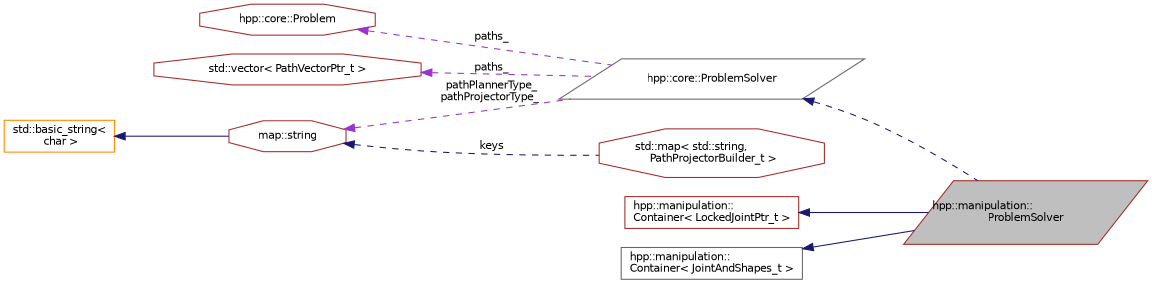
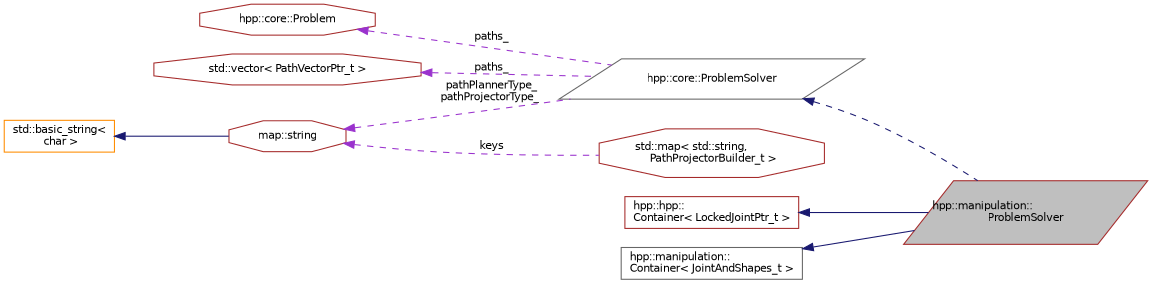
edge "std::map< std::string, PathProjectorBuilder_t >" -> "map::string": color midnightblue -> darkorchid3
node "hpp::manipulation:: Container< LockedJointPtr_t >": label "hpp::manipulation:: Container< LockedJointPtr_t >" -> "hpp::hpp:: Container< LockedJointPtr_t >"
